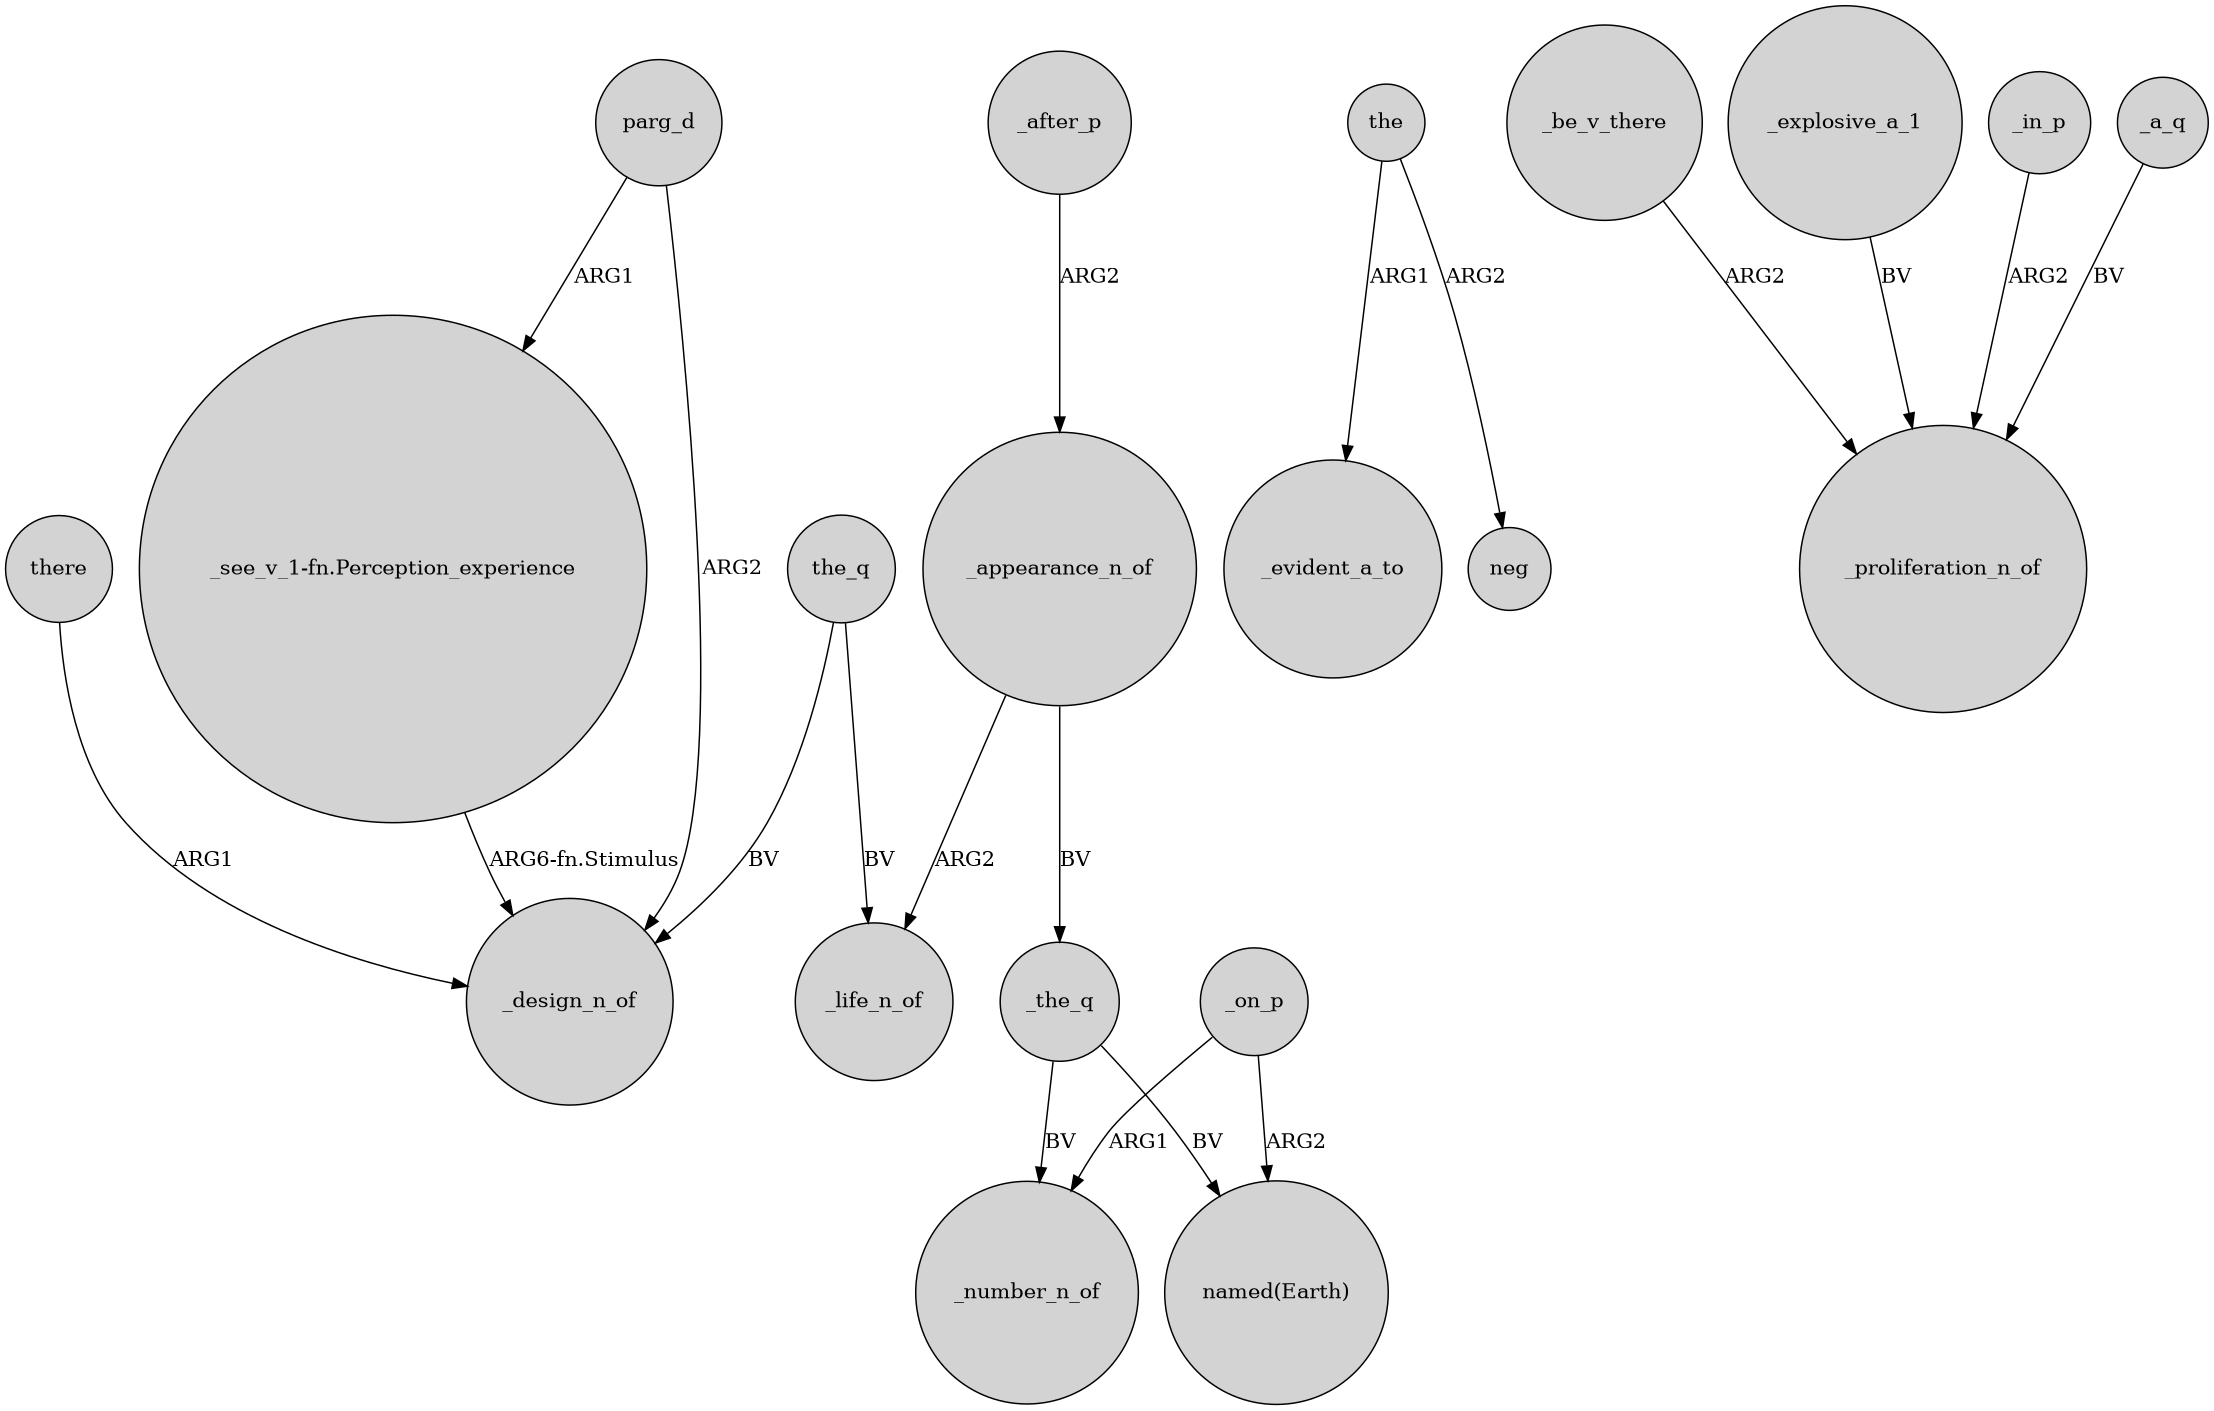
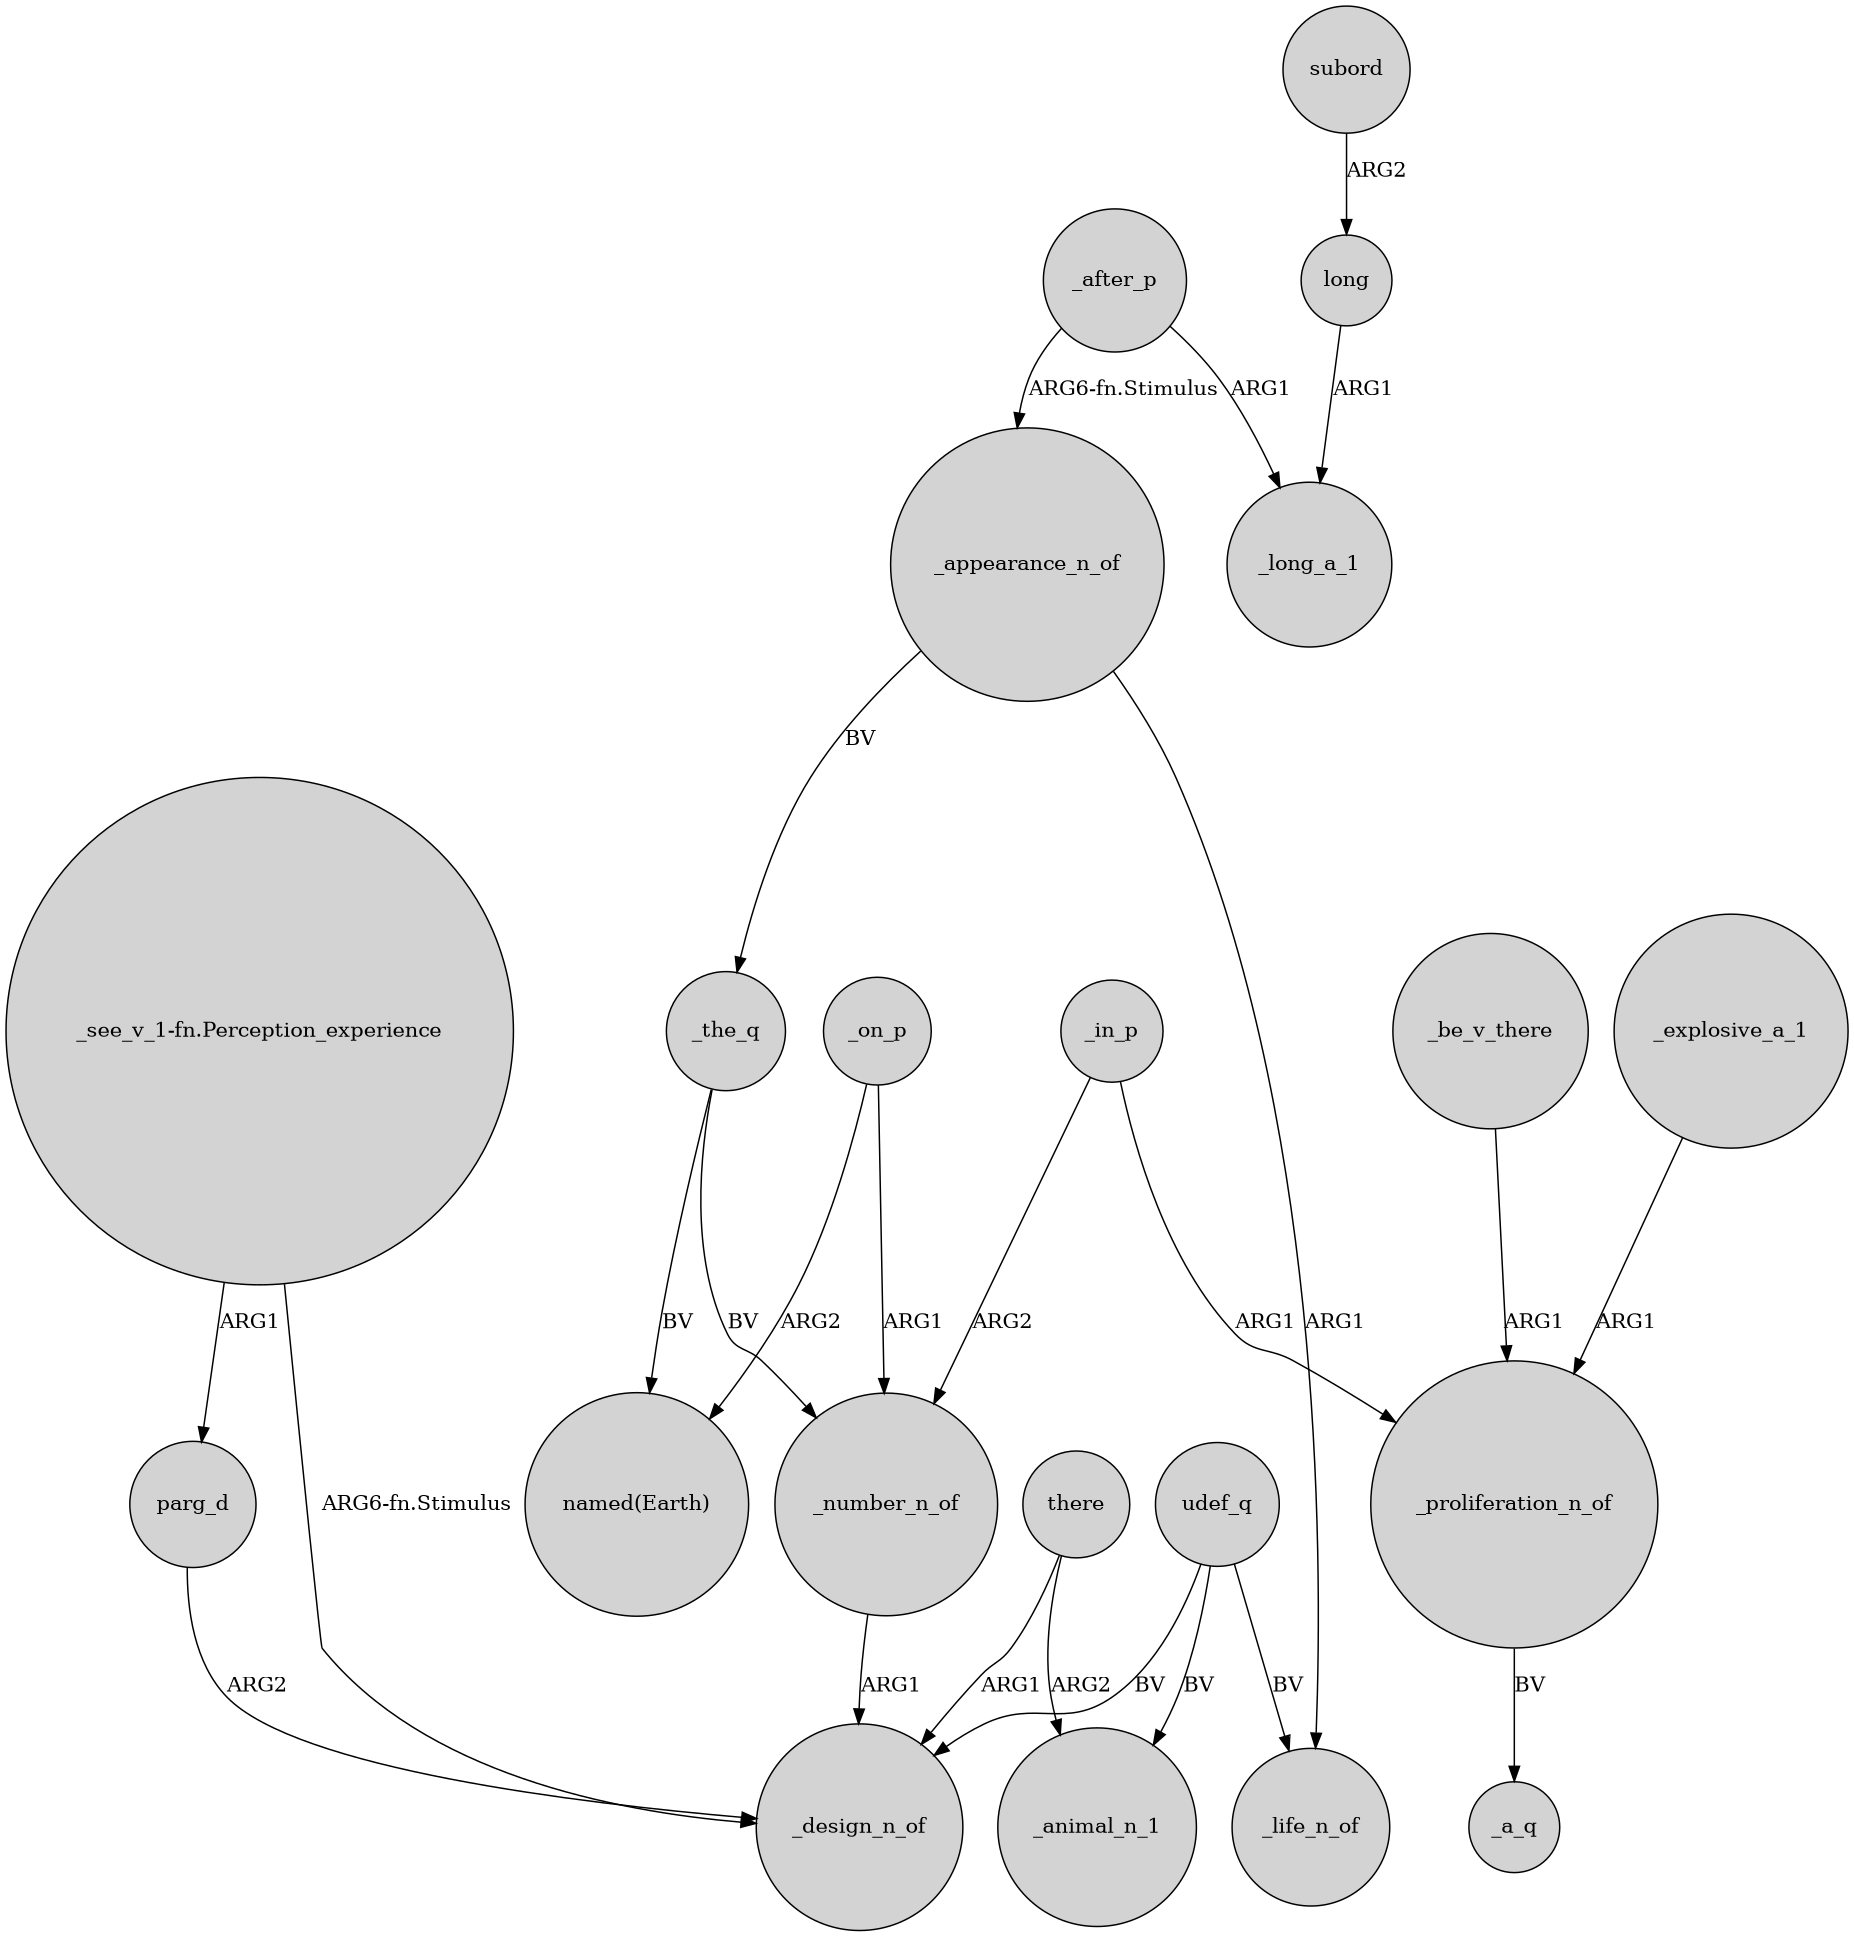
node "the": label "the" -> "subord"
edge "parg_d" -> "_see_v_1-fn.Perception_experience": reversed
edge "_after_p" -> "_appearance_n_of": label "ARG2" -> "ARG6-fn.Stimulus"
edge "_be_v_there" -> "_proliferation_n_of": label "ARG2" -> "ARG1"
edge "_explosive_a_1" -> "_proliferation_n_of": label "BV" -> "ARG1"
edge "_in_p" -> "_proliferation_n_of": label "ARG2" -> "ARG1"
edge "_a_q" -> "_proliferation_n_of": reversed
node "_long_a_1": added
node "the_q": label "the_q" -> "udef_q"
node "_evident_a_to": removed
node "neg": label "neg" -> "long"
edge "_appearance_n_of" -> "_life_n_of": label "ARG2" -> "ARG1"
edge "_in_p" -> "_number_n_of": added, label "ARG2"
edge "_number_n_of" -> "_design_n_of": added, label "ARG1"
node "_animal_n_1": added
